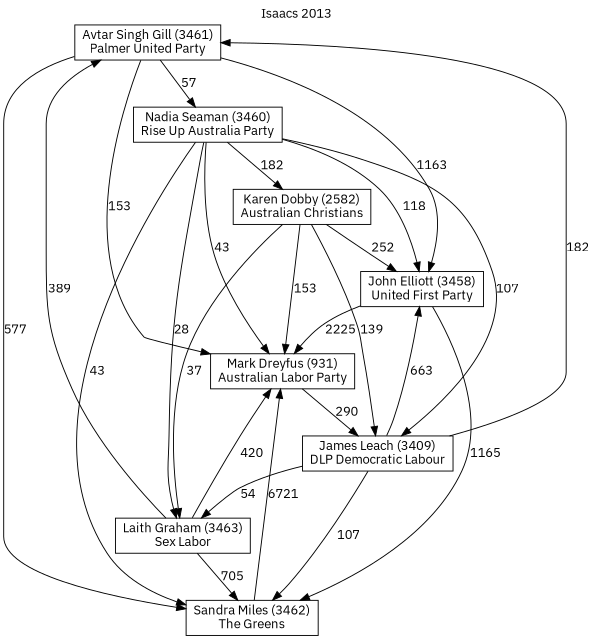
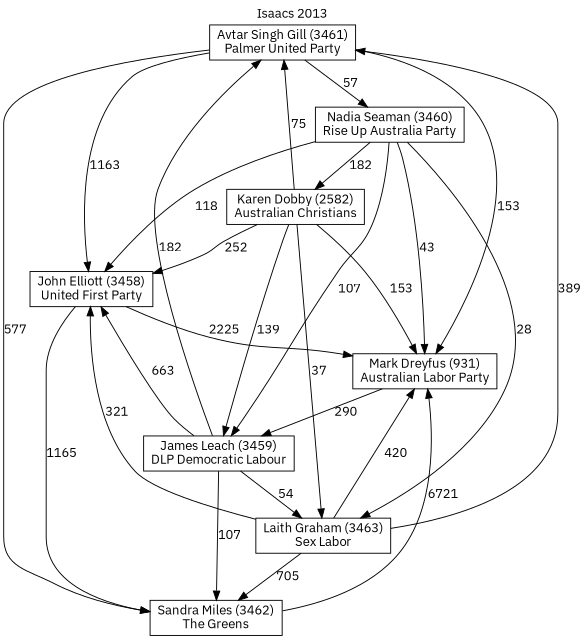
edge "Karen Dobby (2582) Australian Christians" -> "Avtar Singh Gill (3461) Palmer United Party": added, label "75"
edge "Nadia Seaman (3460) Rise Up Australia Party" -> "Sandra Miles (3462) The Greens": removed, label "43"
node "James Leach (3409) DLP Democratic Labour": label "James Leach (3409) DLP Democratic Labour" -> "James Leach (3459) DLP Democratic Labour"
edge "Laith Graham (3463) Sex Labor" -> "John Elliott (3458) United First Party": added, label "321"
